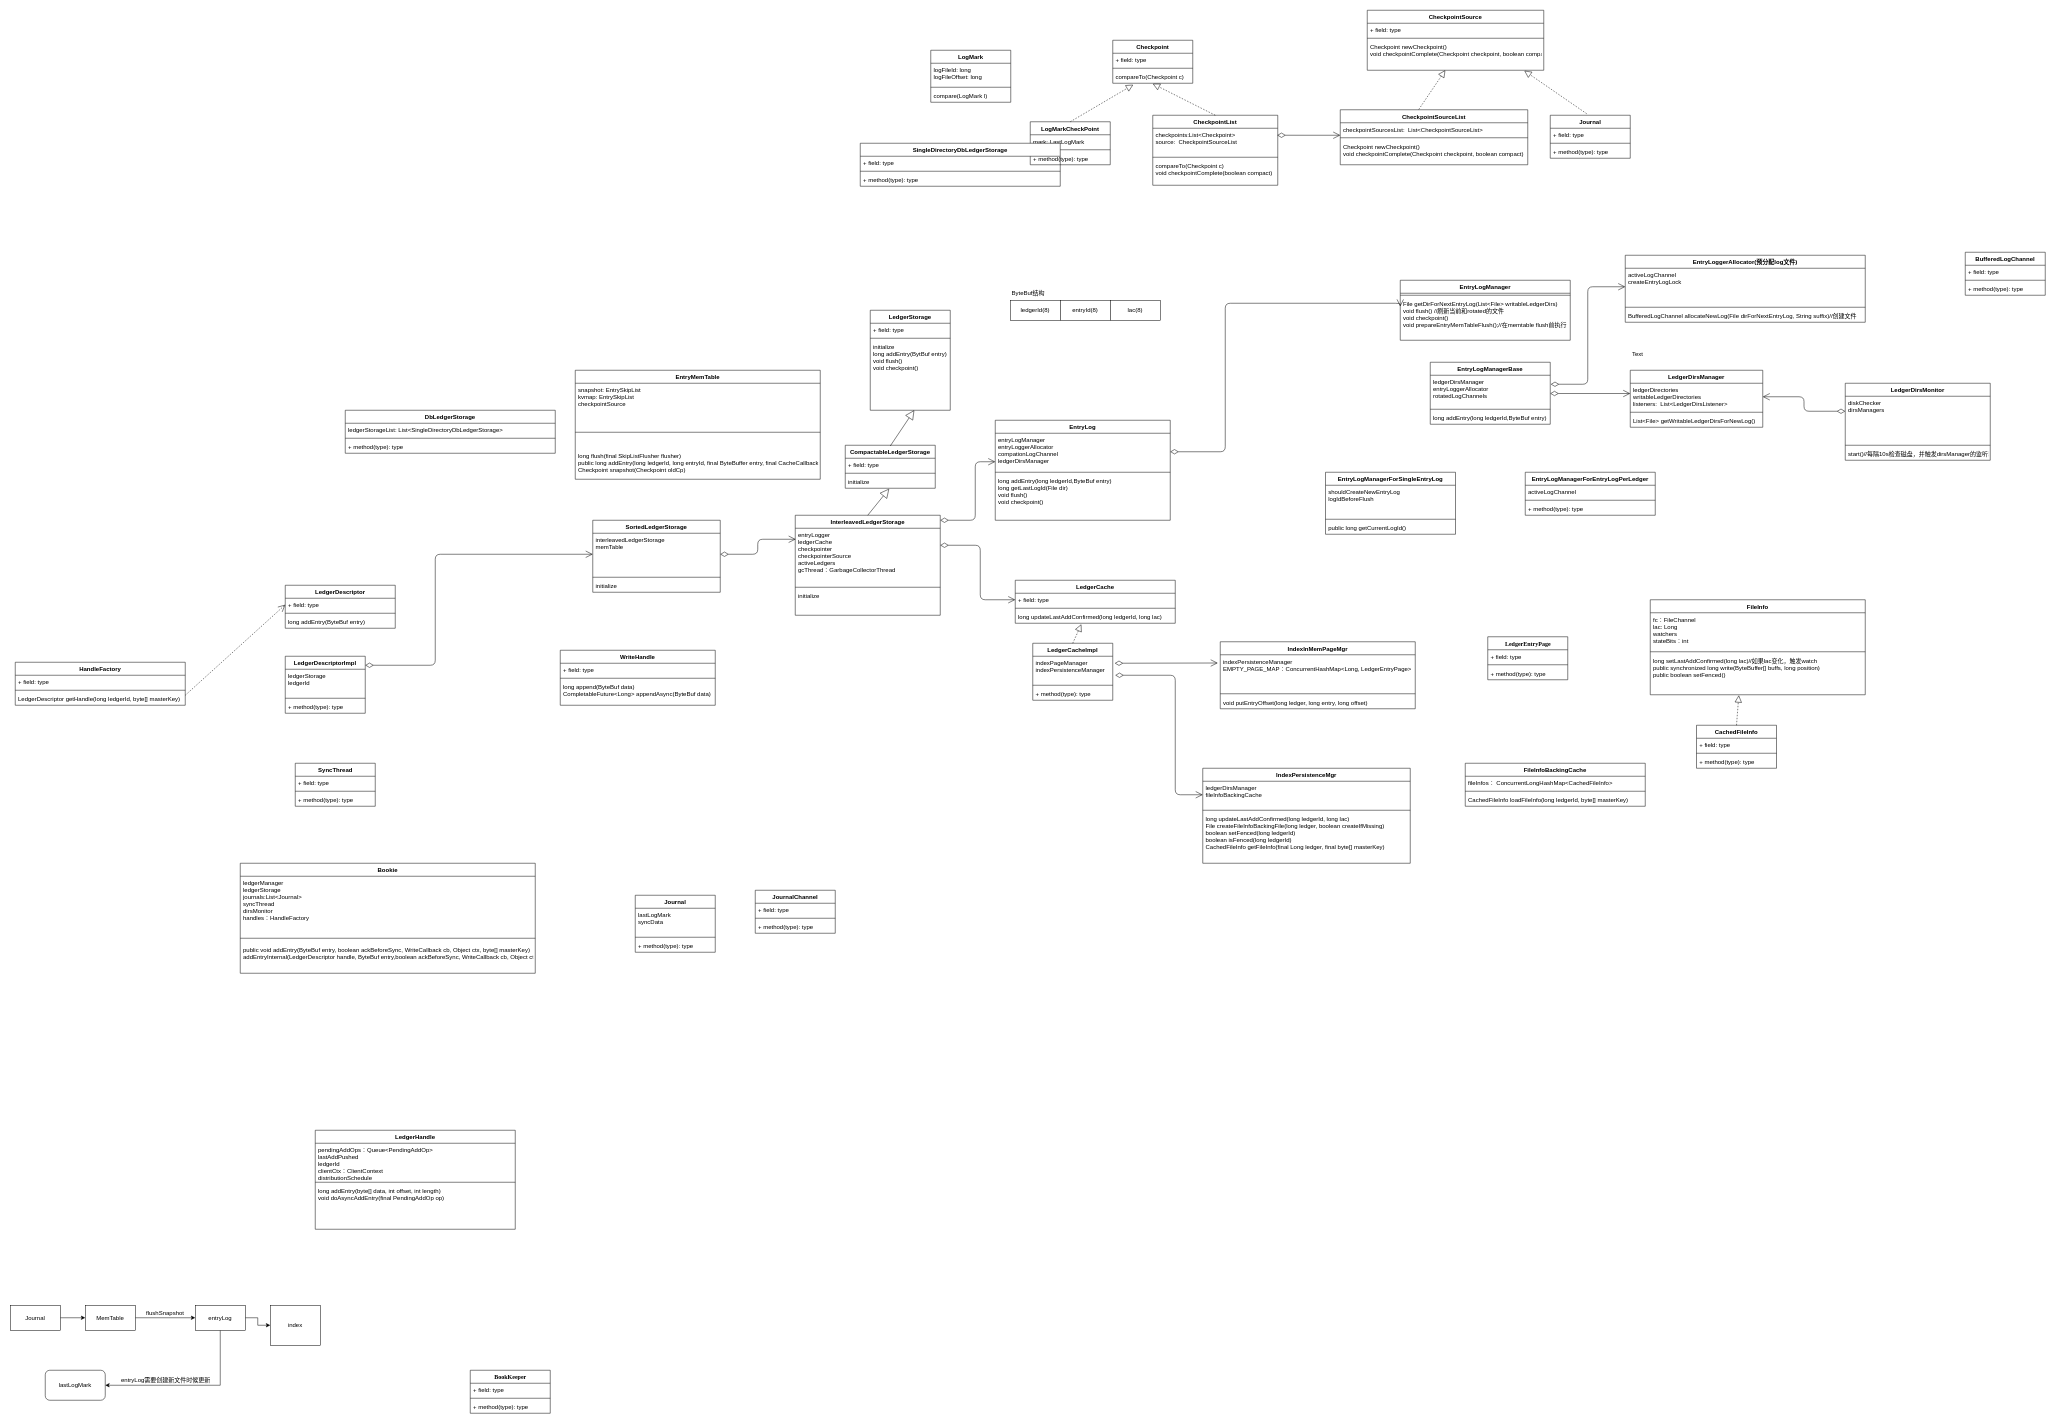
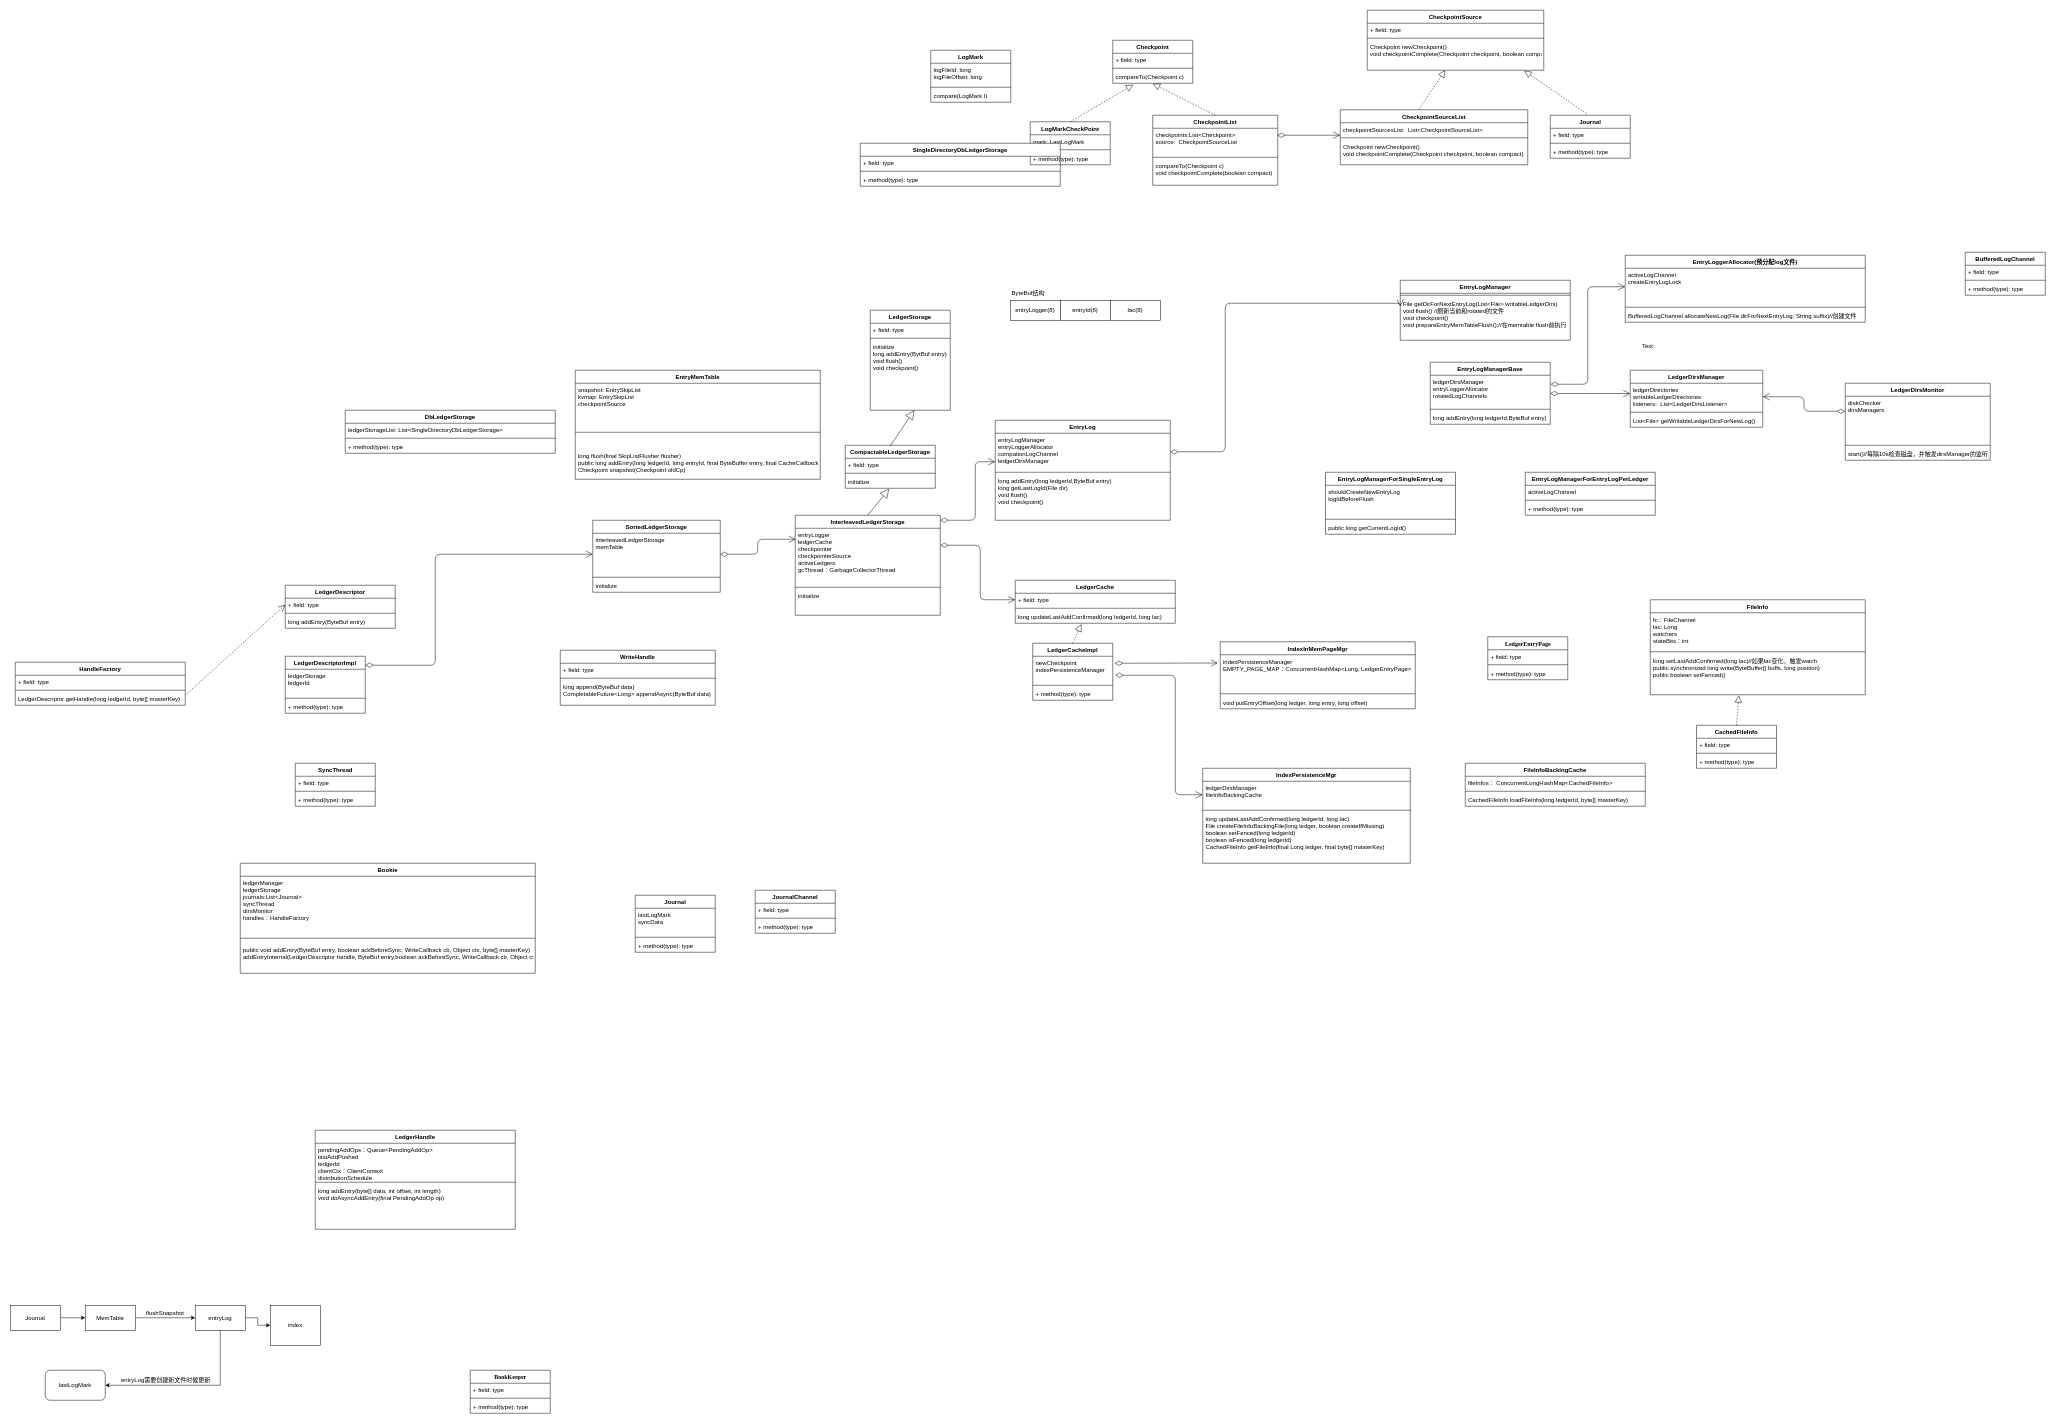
node "ledgerId(8)": label "ledgerId(8)" -> "entryLogger(8)"
node "Text": moved (1641, 354) -> (1651, 346)
node "indexPageManager indexPersistenceManager": label "indexPageManager indexPersistenceManager" -> "newCheckpoint indexPersistenceManager"
